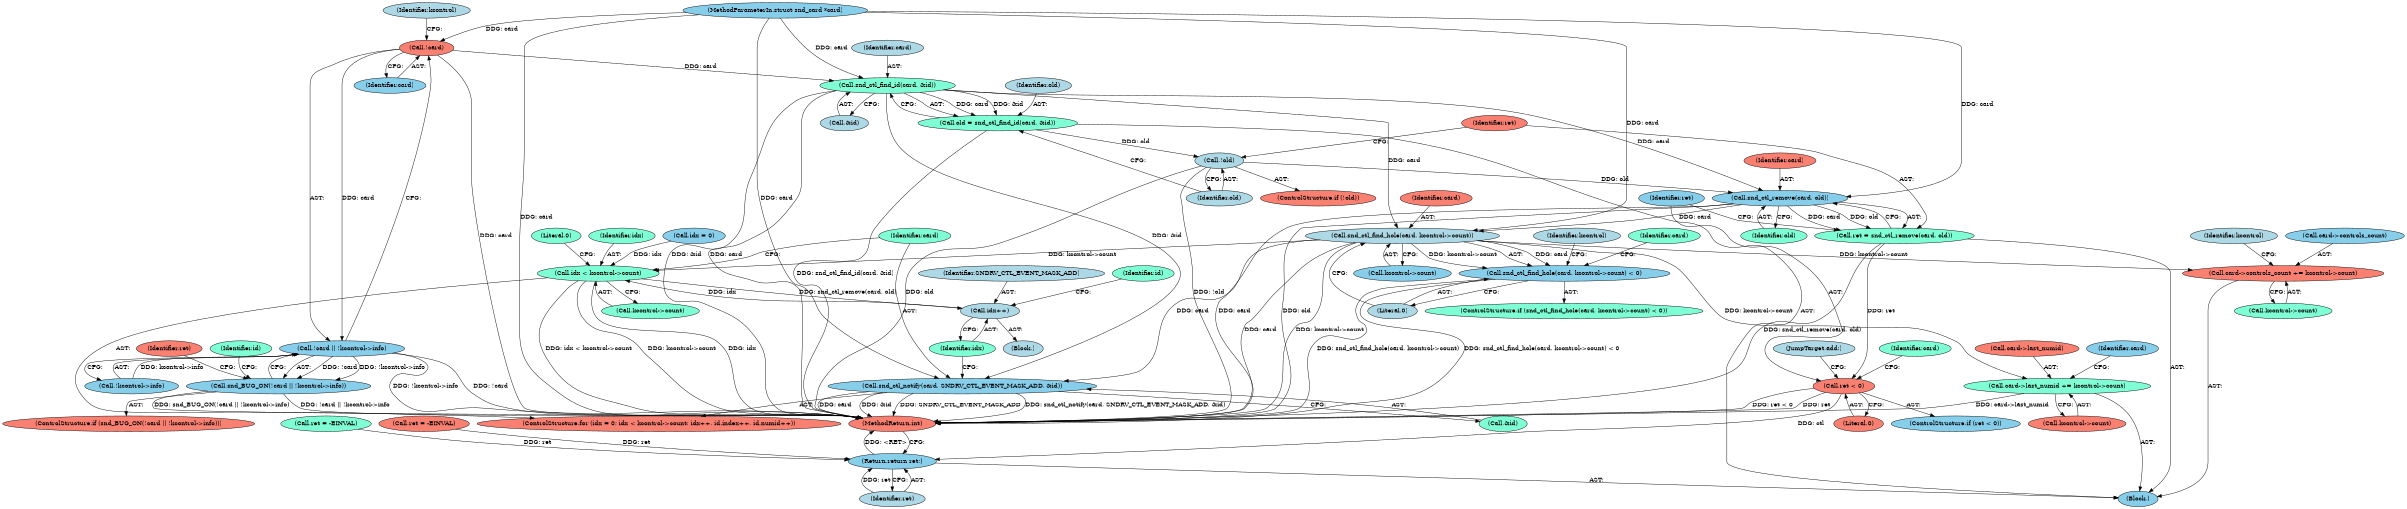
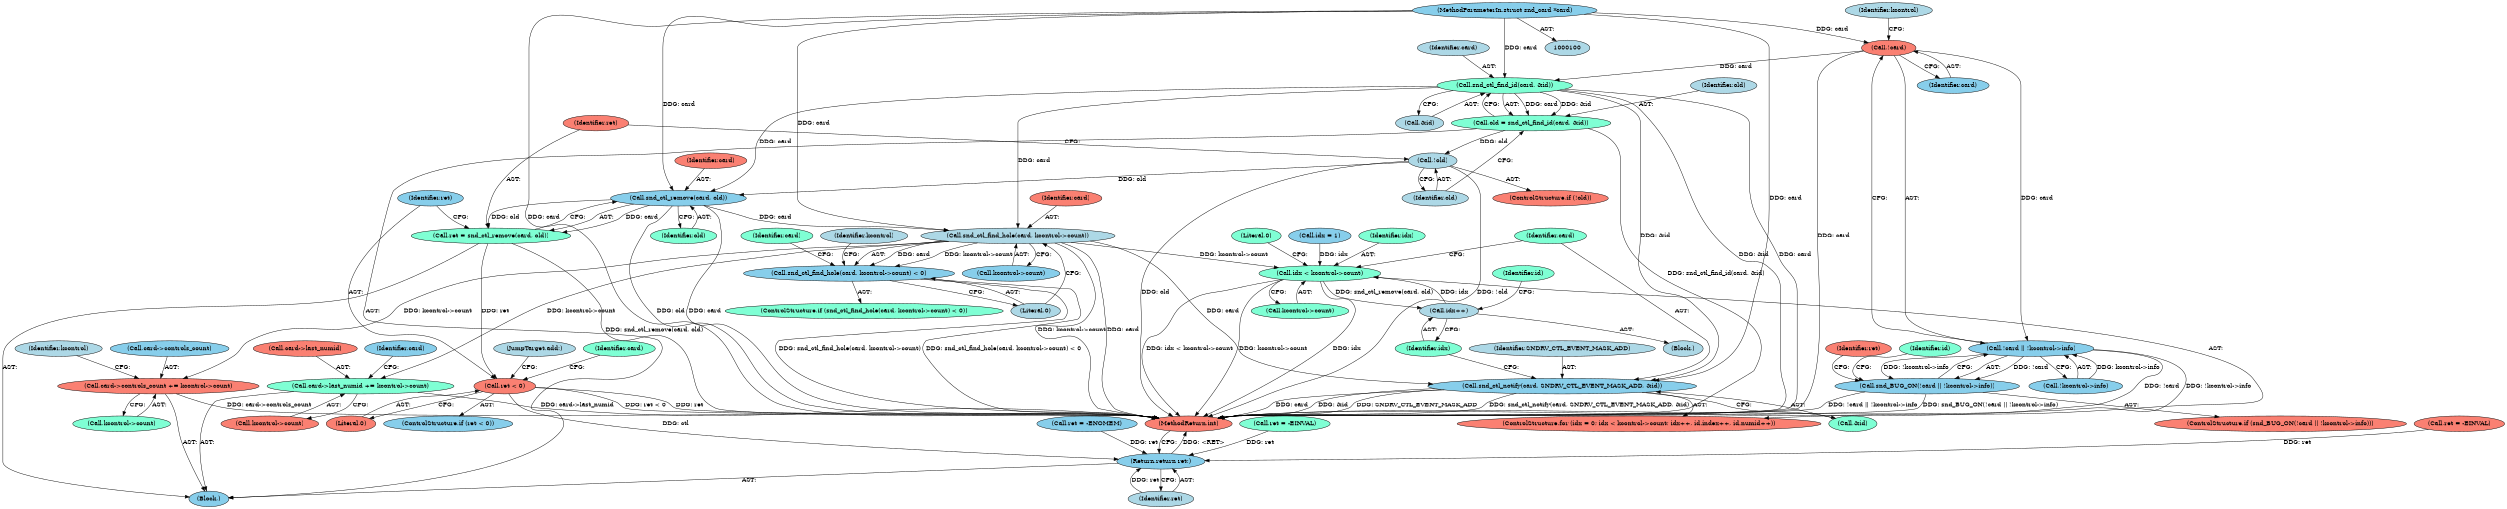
node "1000100": added
node "(Call,idx = 0)": label "(Call,idx = 0)" -> "(Call,idx = 1)"
edge "(Identifier,SNDRV_CTL_EVENT_MASK_ADD)" -> "(Call,idx++)": now "(Identifier,SNDRV_CTL_EVENT_MASK_ADD)" -> "(Call,snd_ctl_notify(card, SNDRV_CTL_EVENT_MASK_ADD, &id))"
edge "(Call,card->controls_count += kcontrol->count)" -> "(MethodReturn,int)": added, label "DDG: card->controls_count"
node "(Call,ret = -ENOMEM)": added
